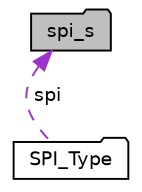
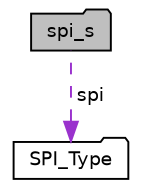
edge "SPI_Type" -> "spi_s": reversed
